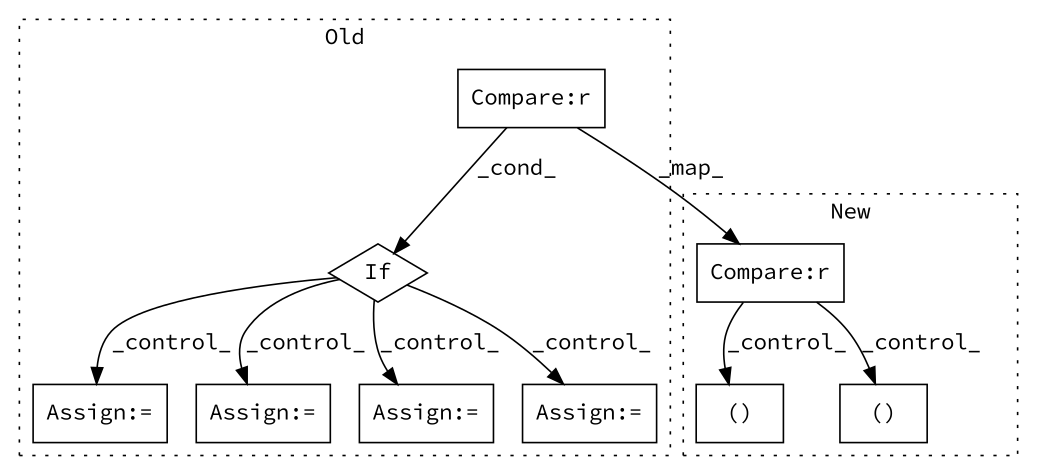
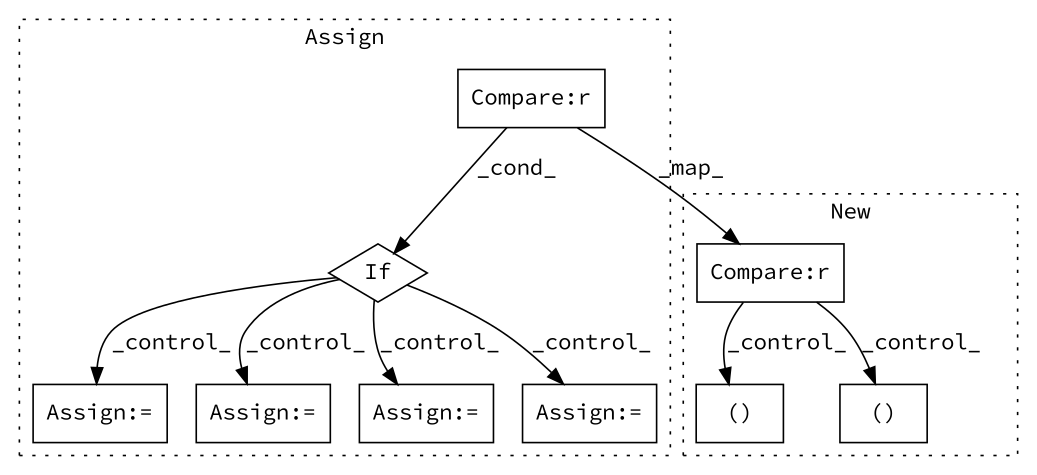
cluster "Old": label "Old" -> "Assign"
